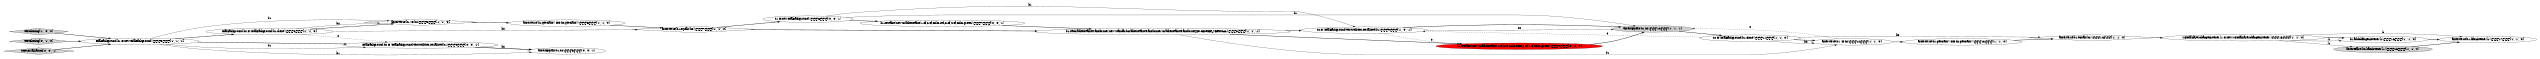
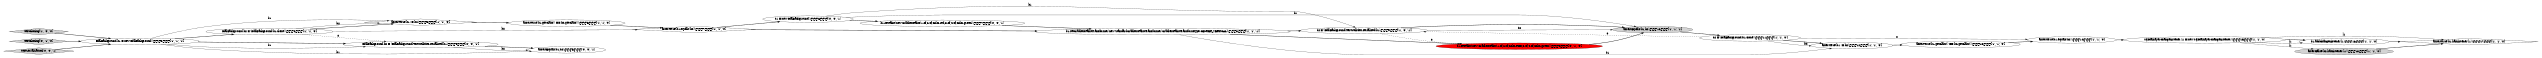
edge "assertTrue(b1 != b2)@@@12@@@['1', '1', '0']" -> "assertEquals(b1,b2)@@@10@@@['1', '1', '1']": removed, label "0"
edge "b2 = (DialBackground)b1.clone()@@@11@@@['1', '1', '0']" -> "assertTrue(b1.equals(b2))@@@14@@@['1', '1', '0']": label "b2" -> "0"
node "assertTrue(b1.equals(b2))@@@14@@@['1', '1', '0']": shape diamond -> ellipse
node "assertTrue(b1.hasListener(l1))@@@17@@@['1', '1', '0']": shape ellipse -> diamond
